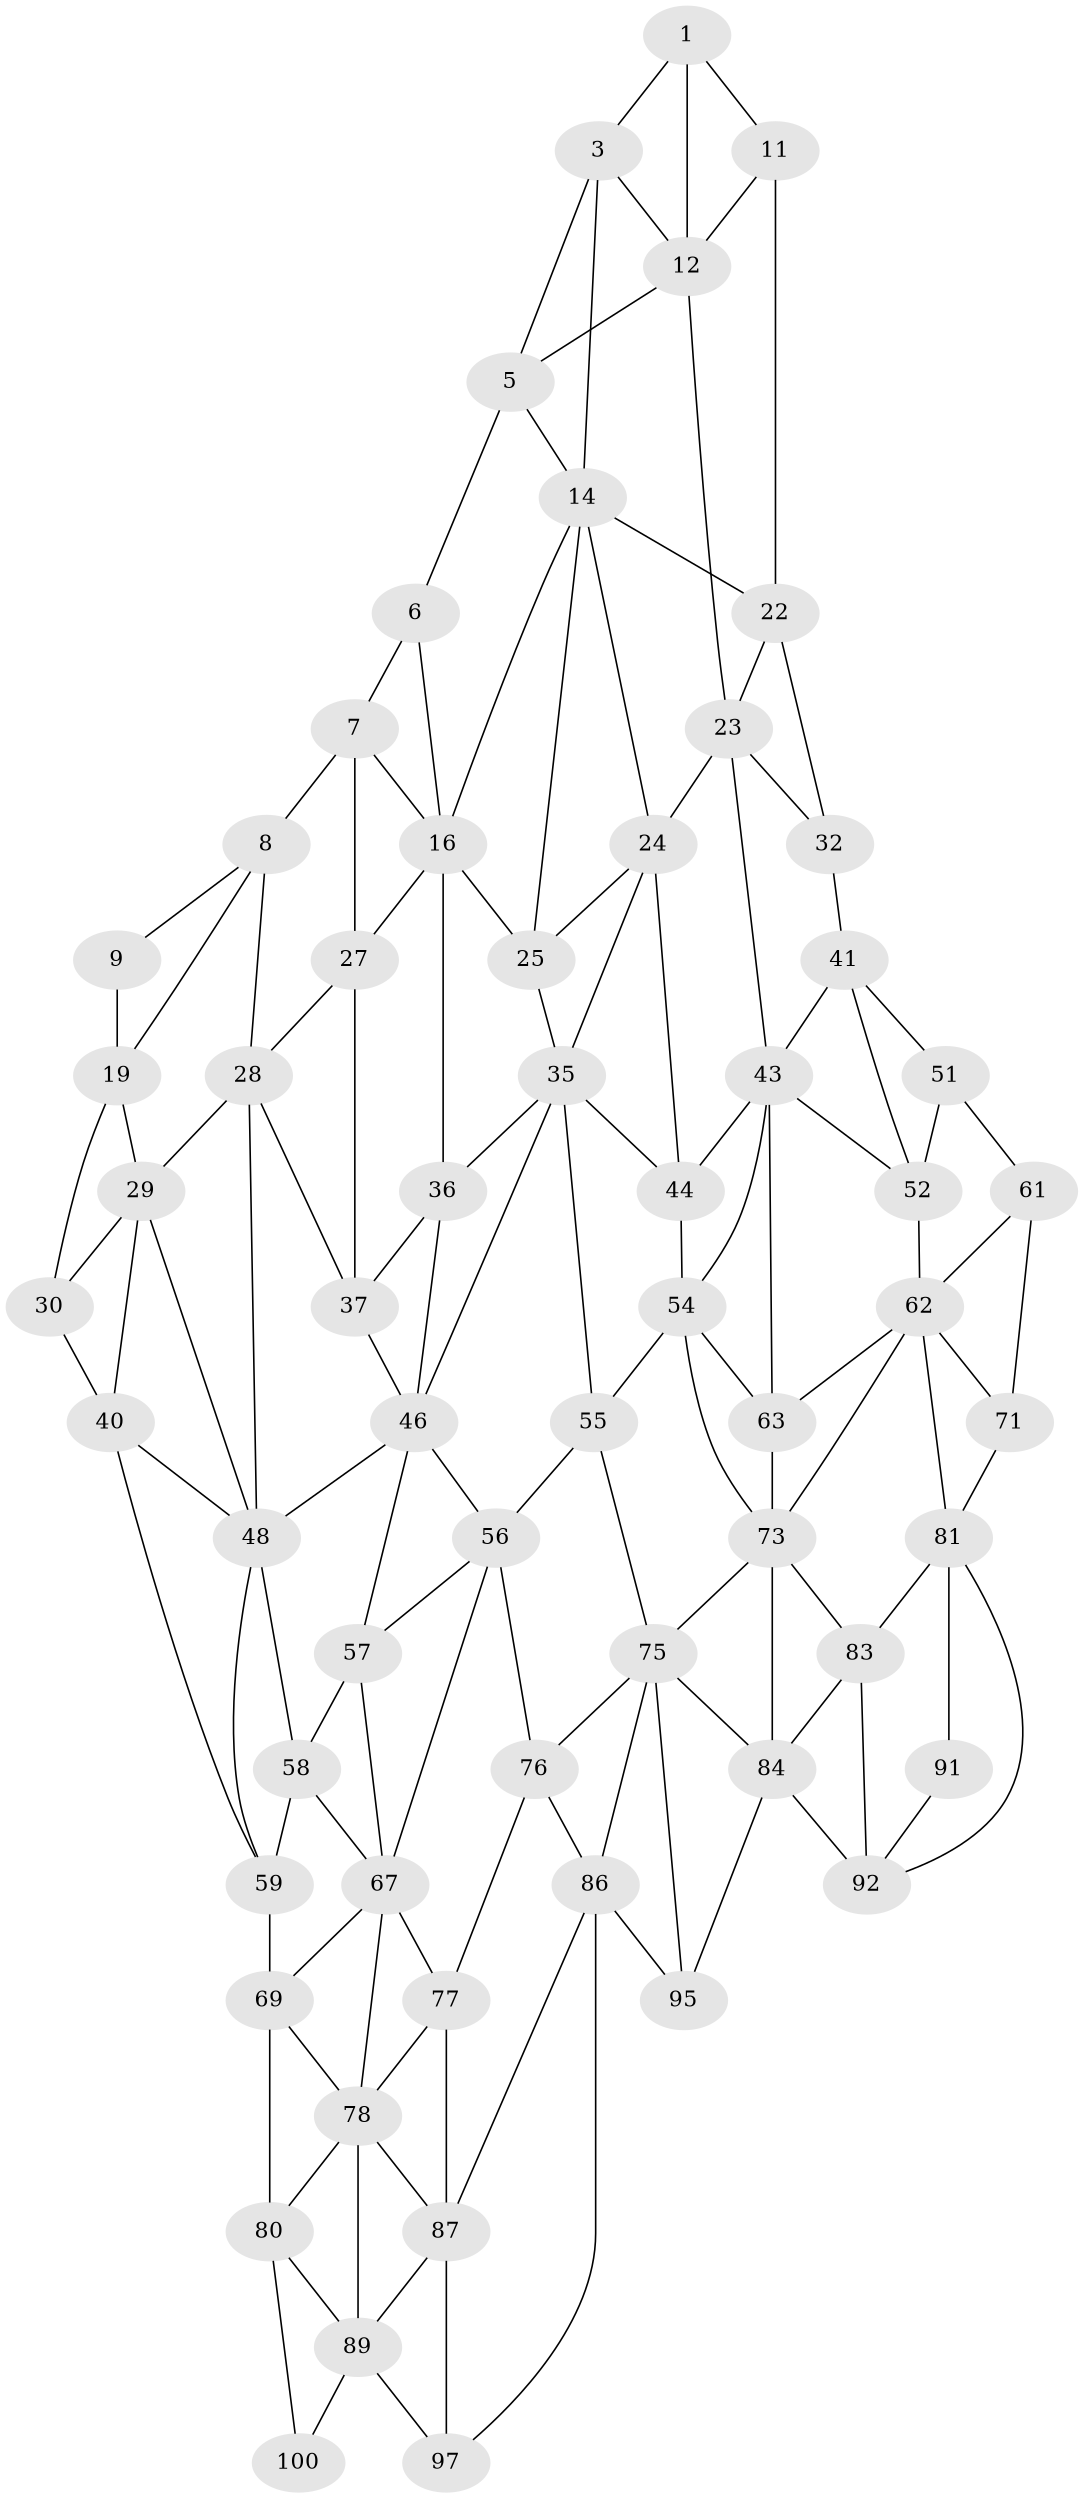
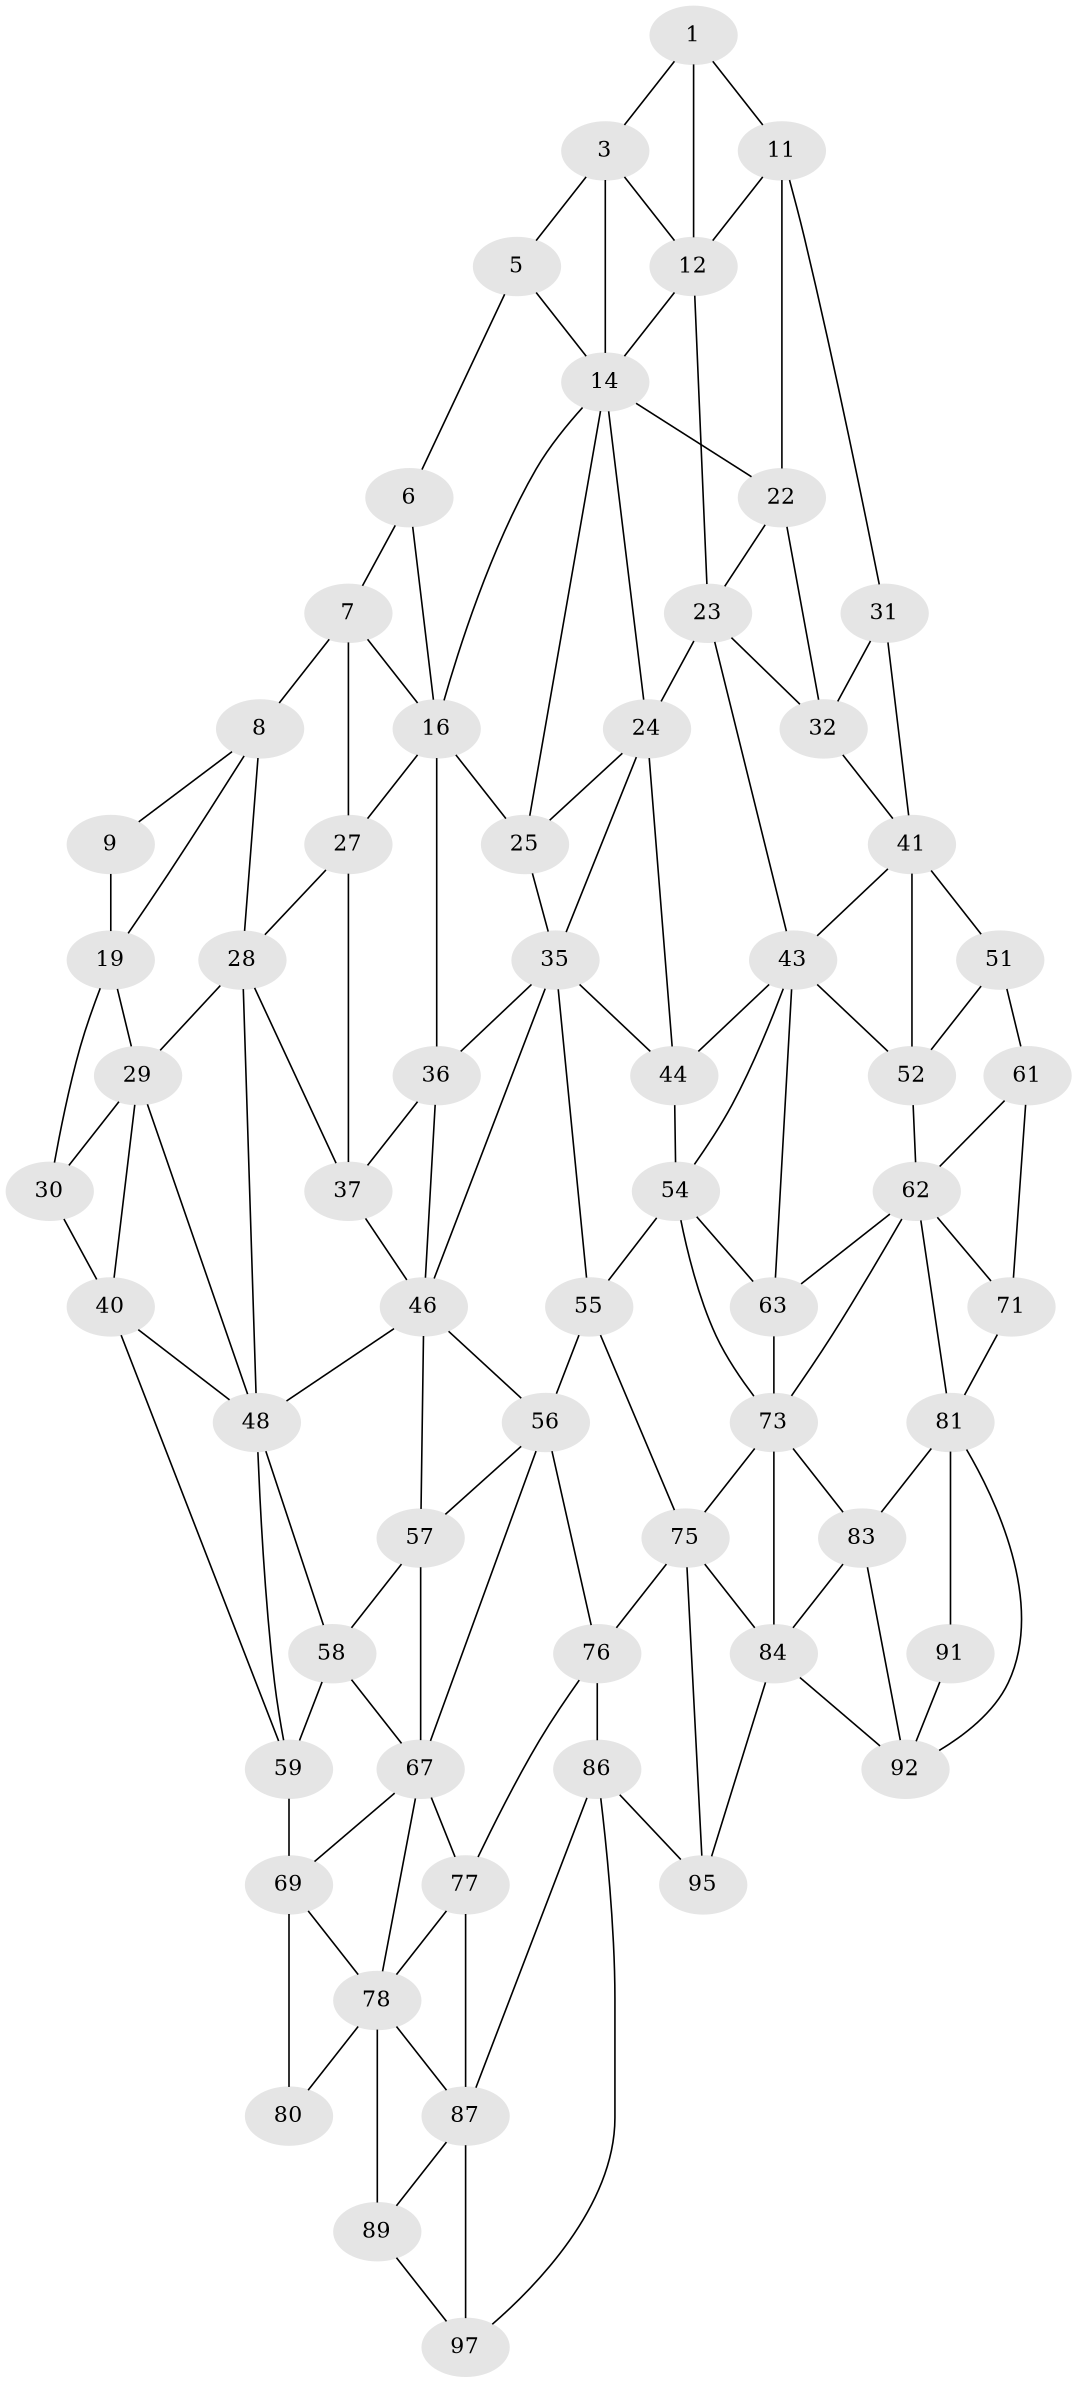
edge "12" -- "5": now "12" -- "14"
node "31": added
edge "75" -- "86": removed
edge "80" -- "89": removed
node "100": removed
